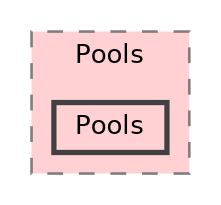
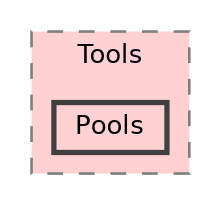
cluster "Pools": label "Pools" -> "Tools"
